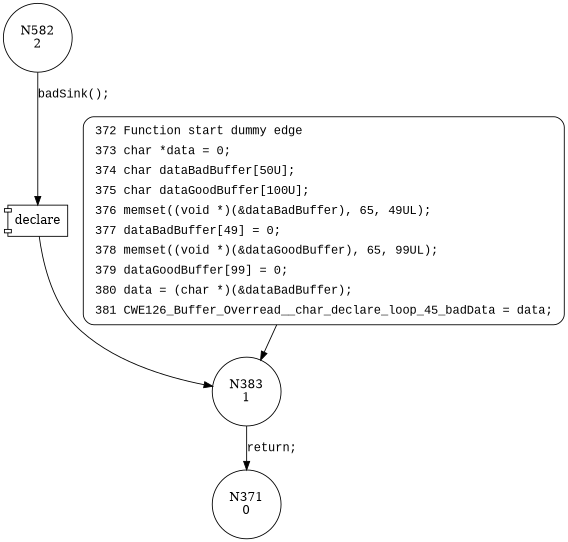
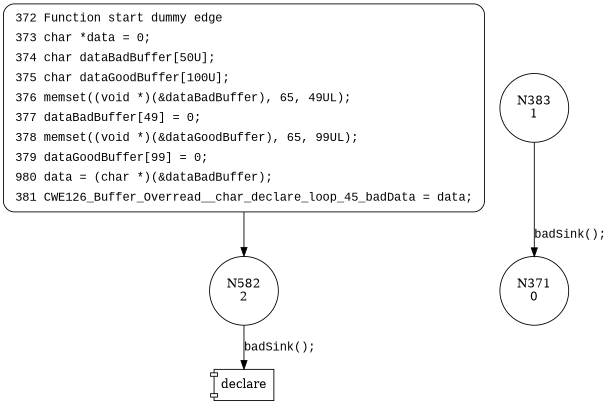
node "372": text "380" -> "980"
edge "372" -> "N383 1": now "372" -> "N582 2"
edge "declare" -> "N383 1": removed
edge "N383 1" -> "N371 0": label "return;" -> "badSink();"
